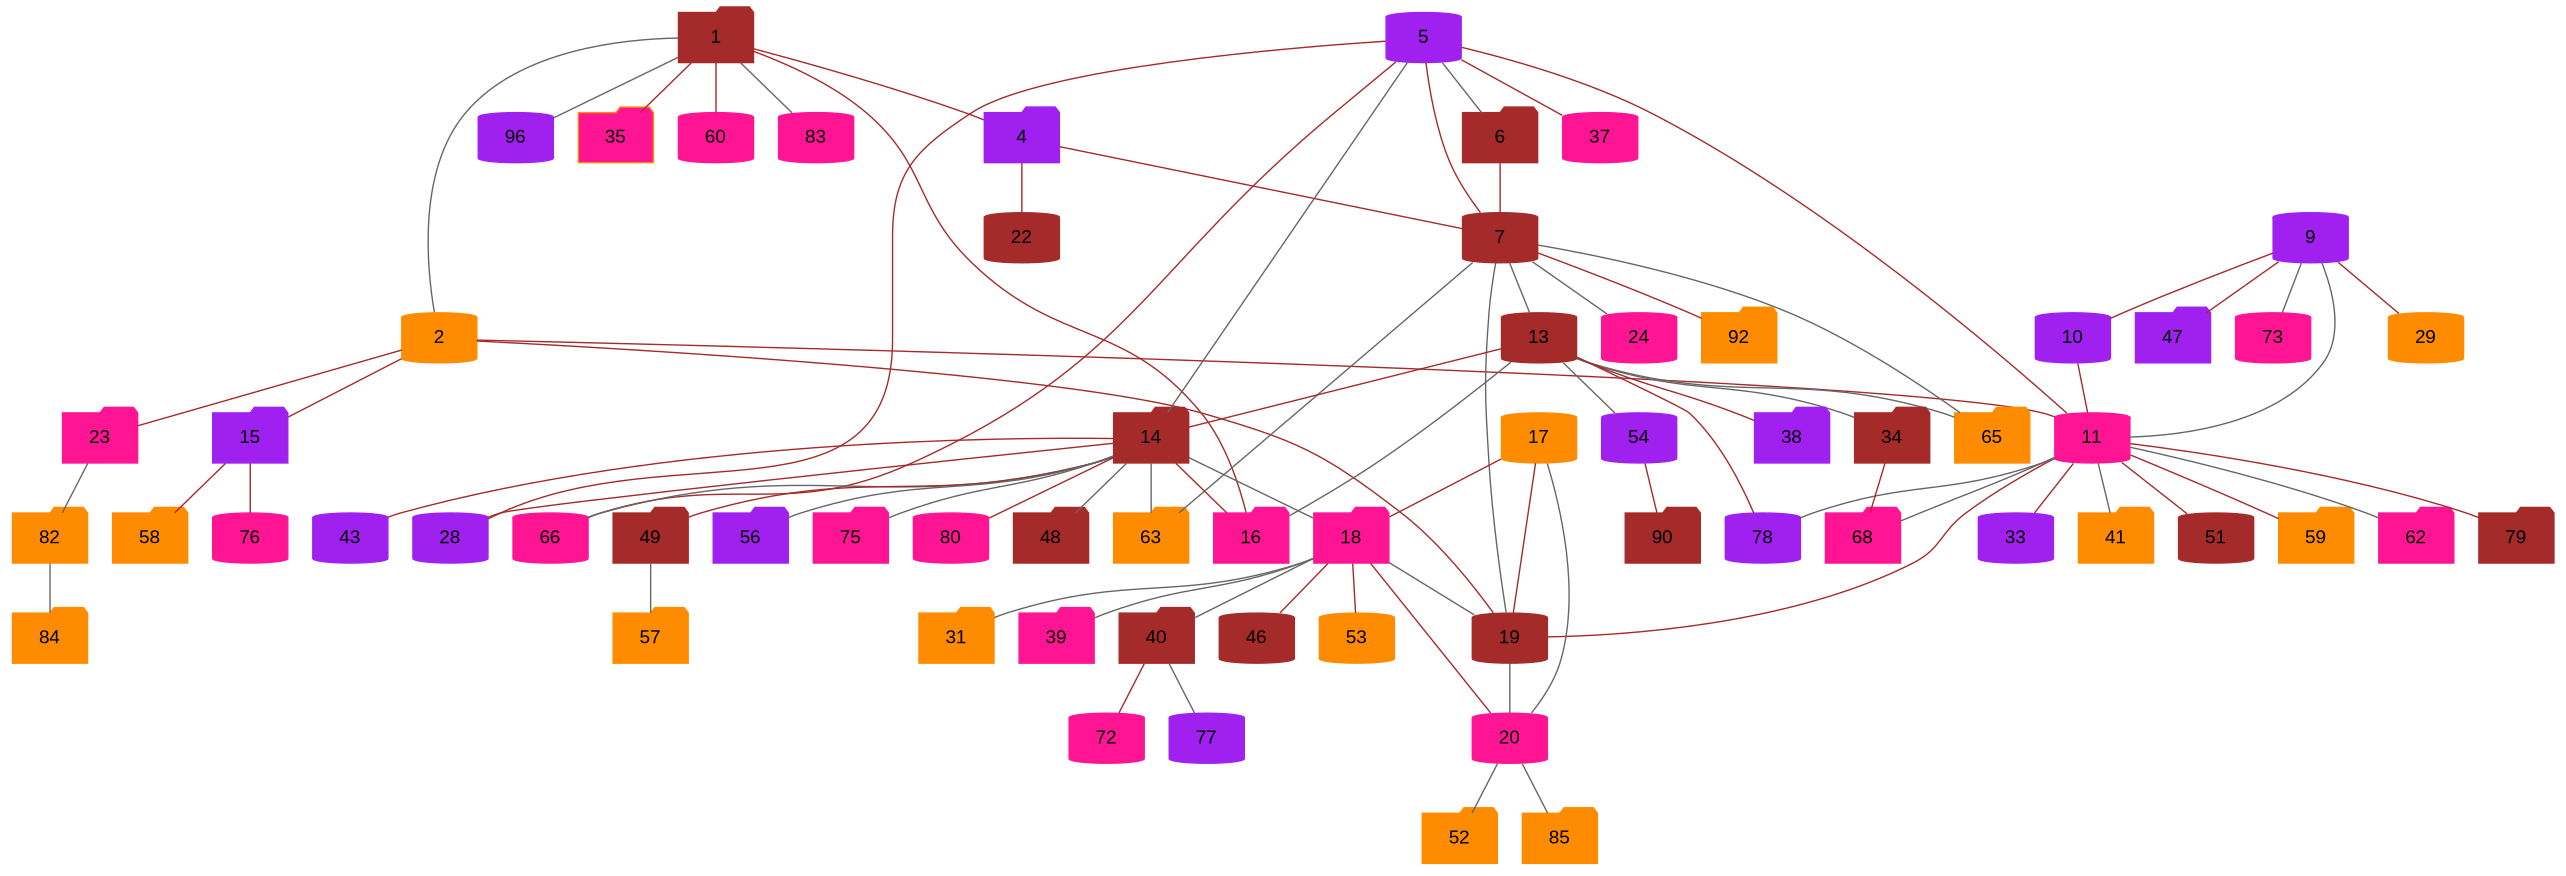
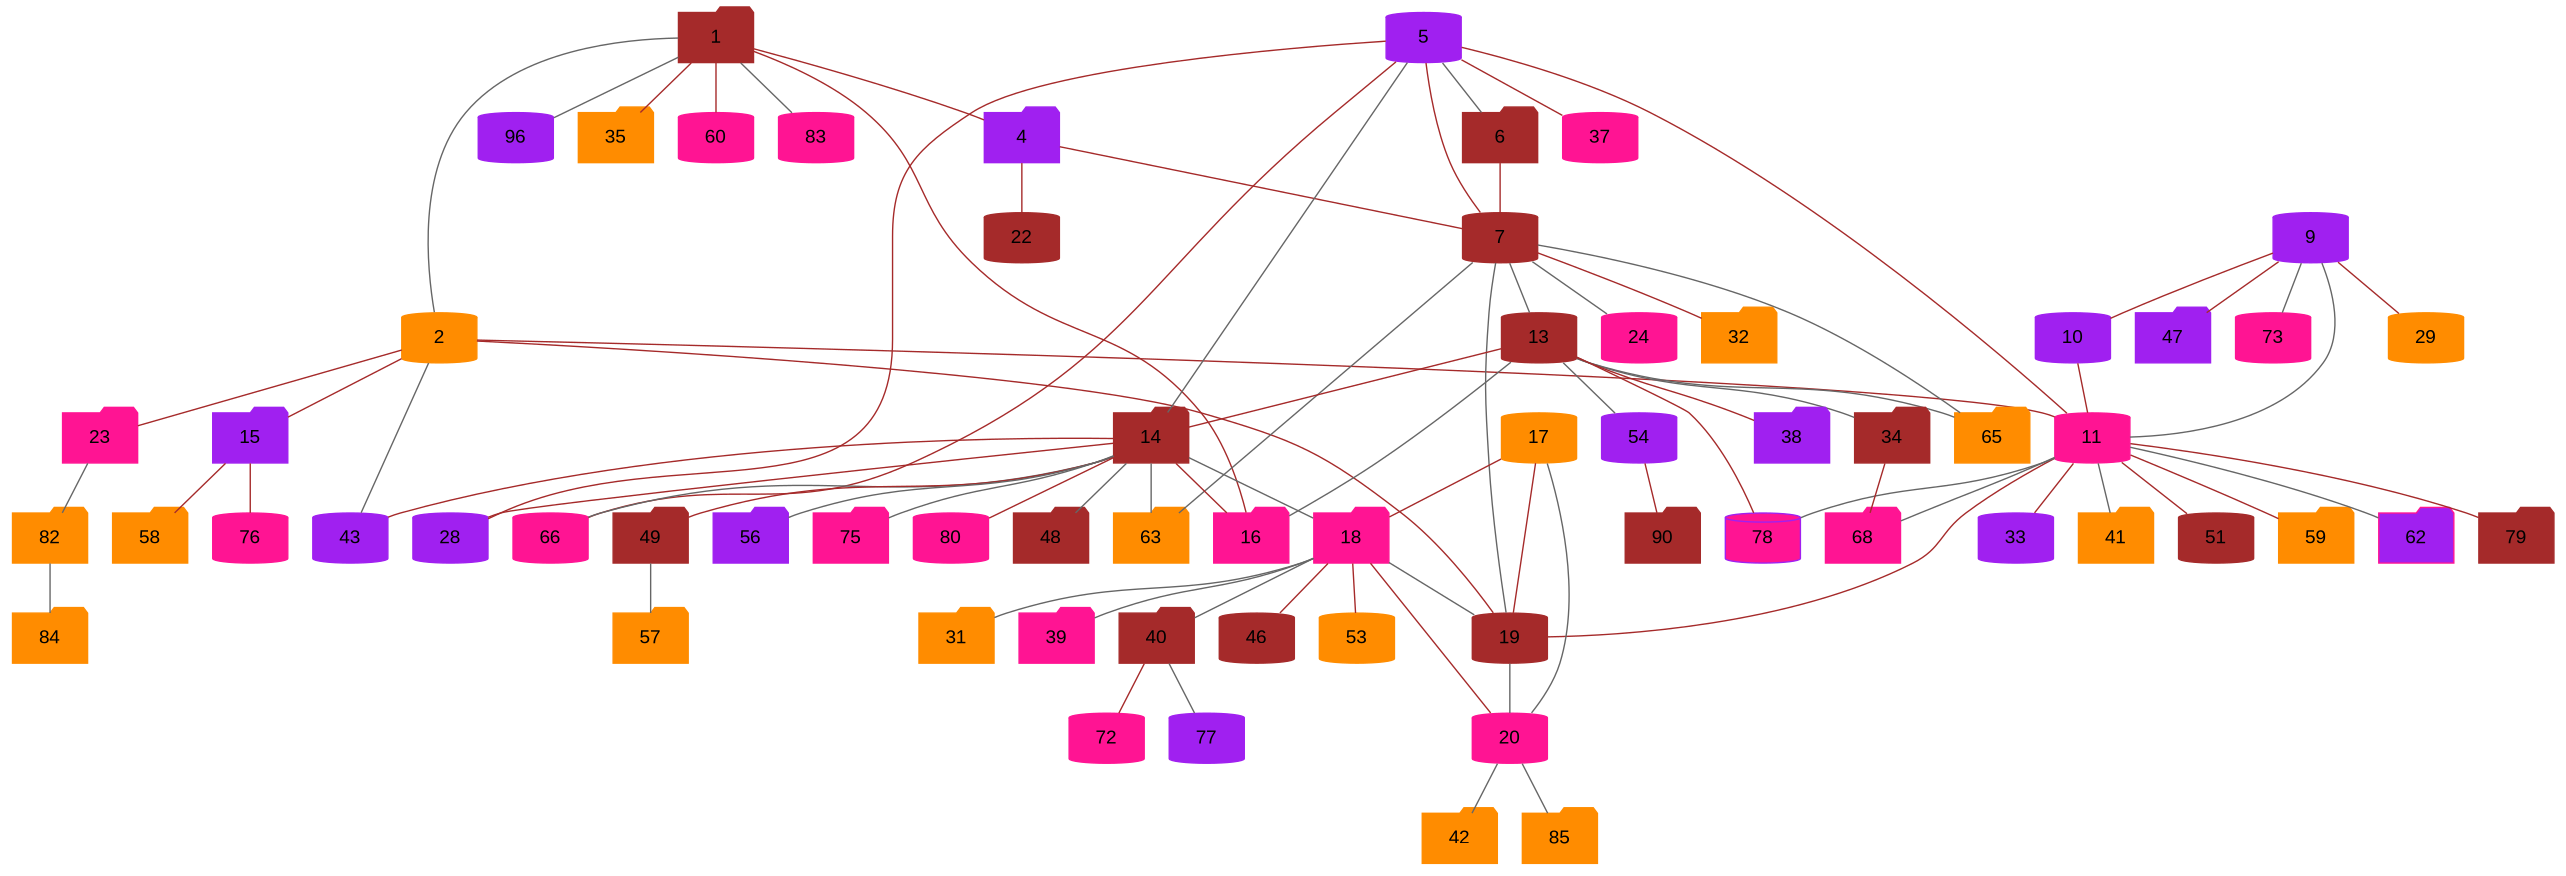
node "35": fillcolor deeppink -> darkorange
node "92": label "92" -> "32"
edge "2" -- "43": added
node "78": fillcolor purple -> deeppink
node "62": fillcolor deeppink -> purple
node "52": label "52" -> "42"
